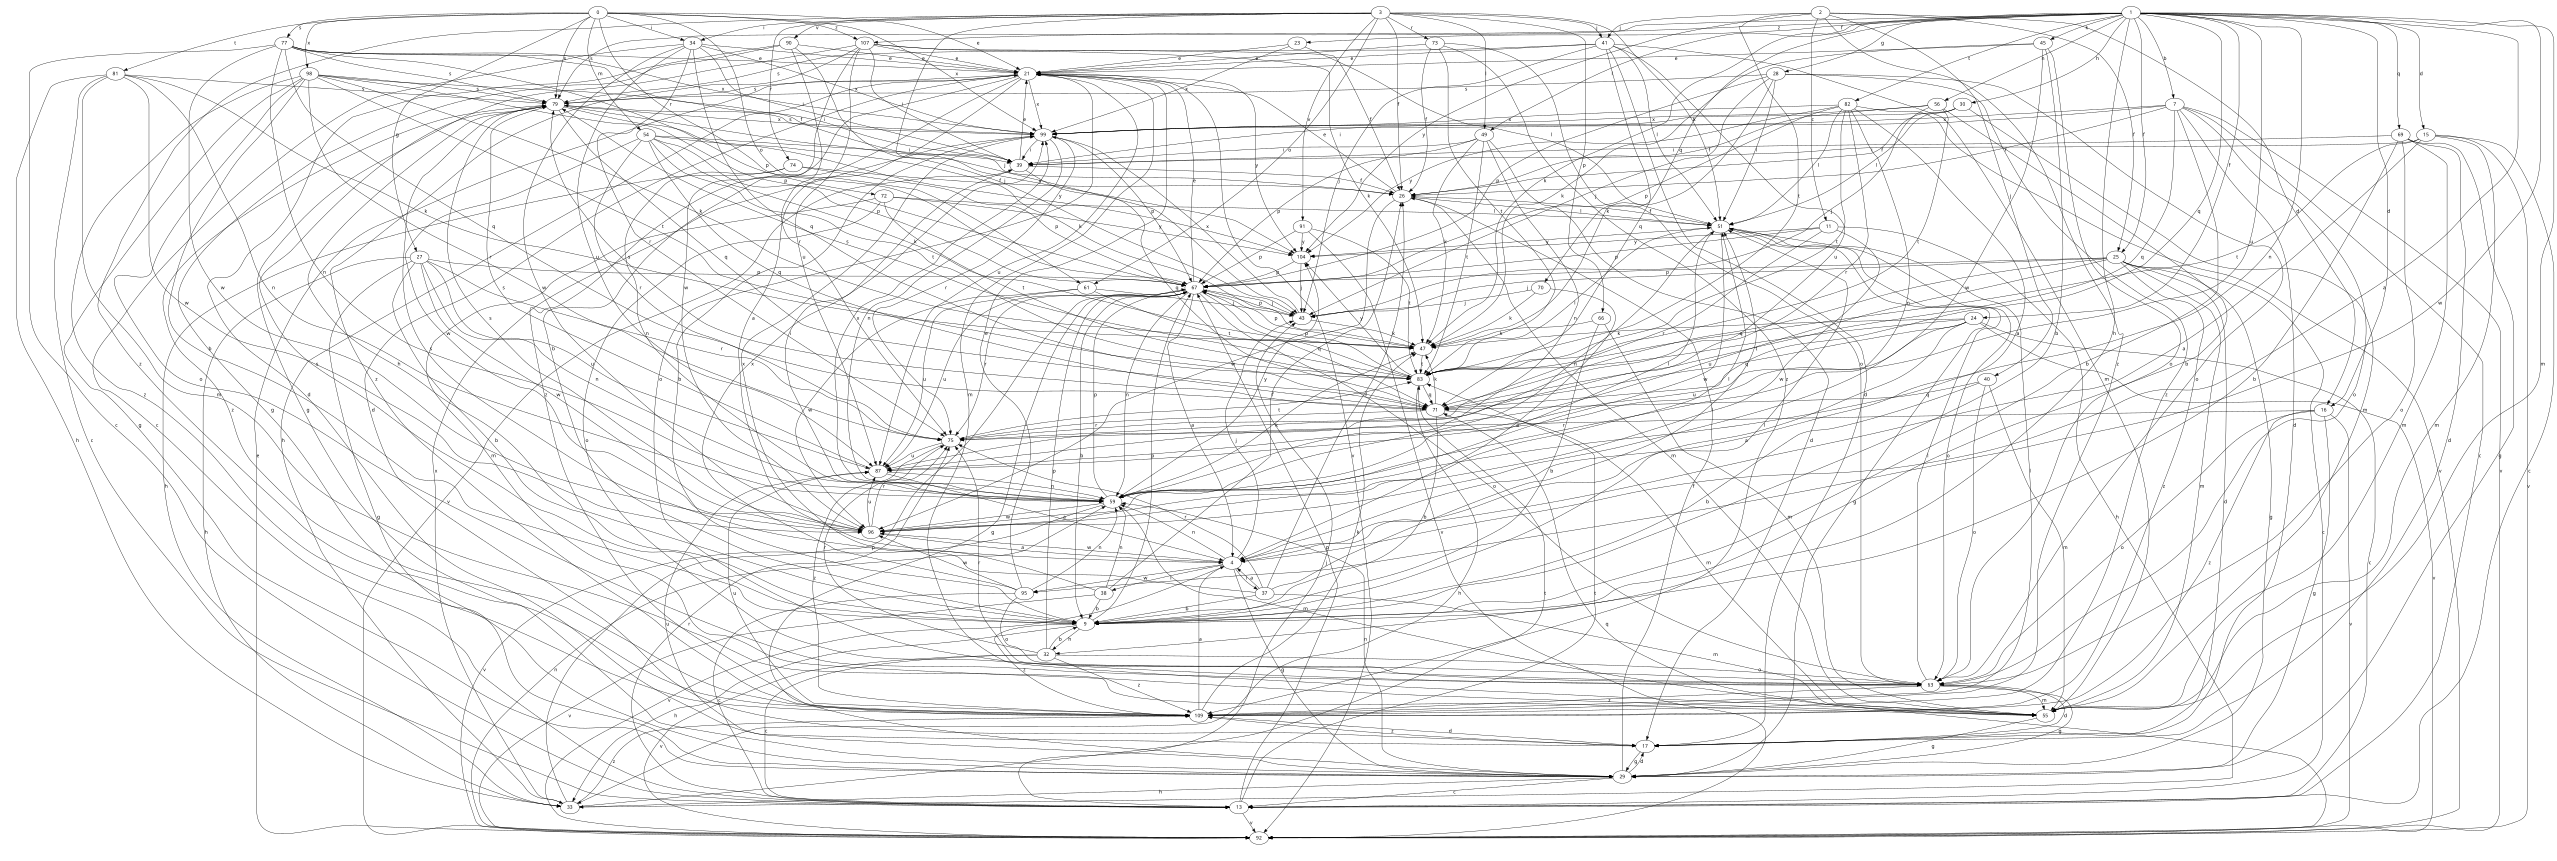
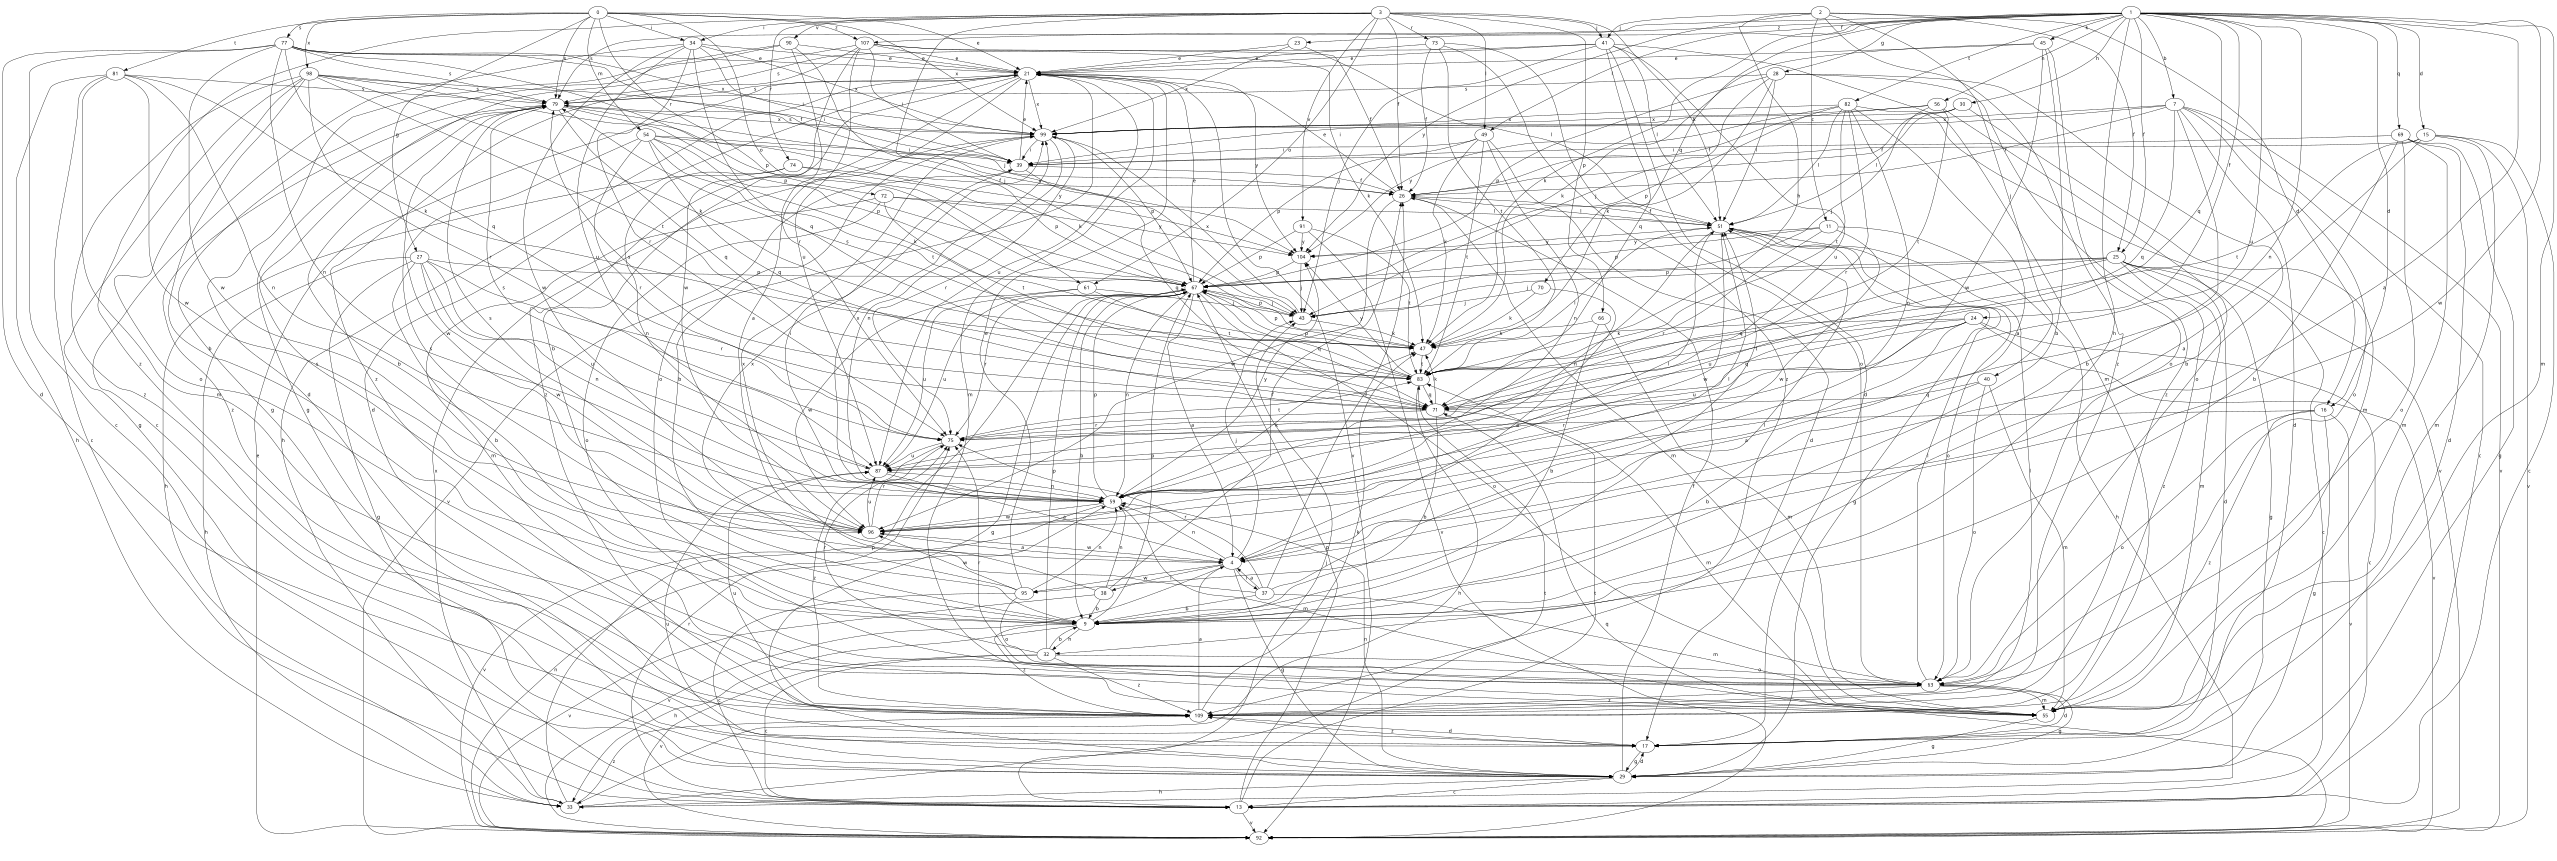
edge "2" -> "83": label "t" -> "h"
edge "79" -> "9": label "h" -> "b"
edge "77" -> "17": added, label "d"
